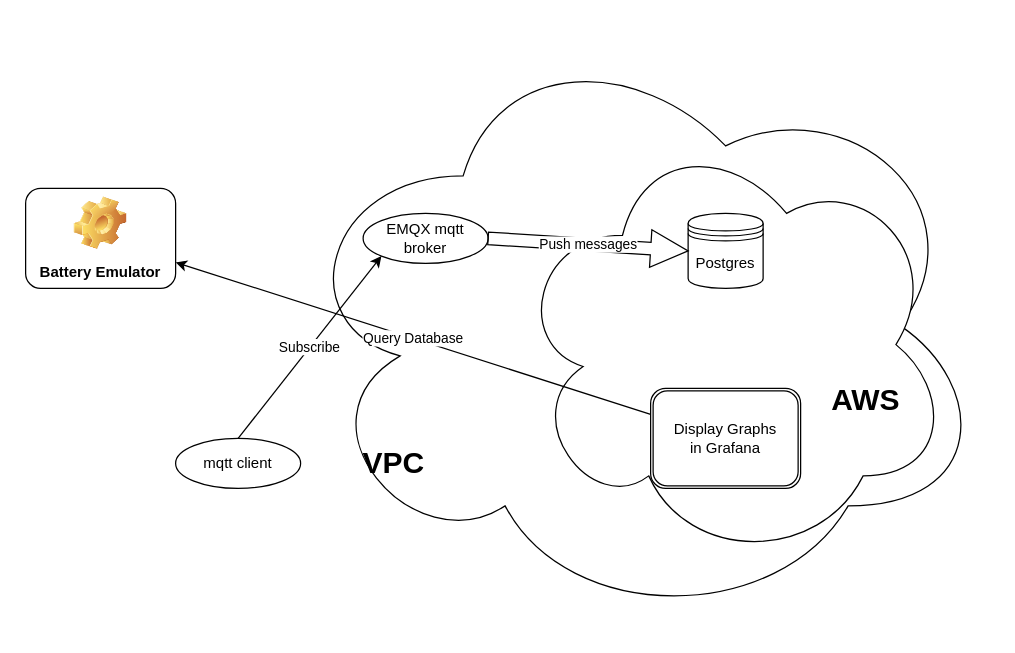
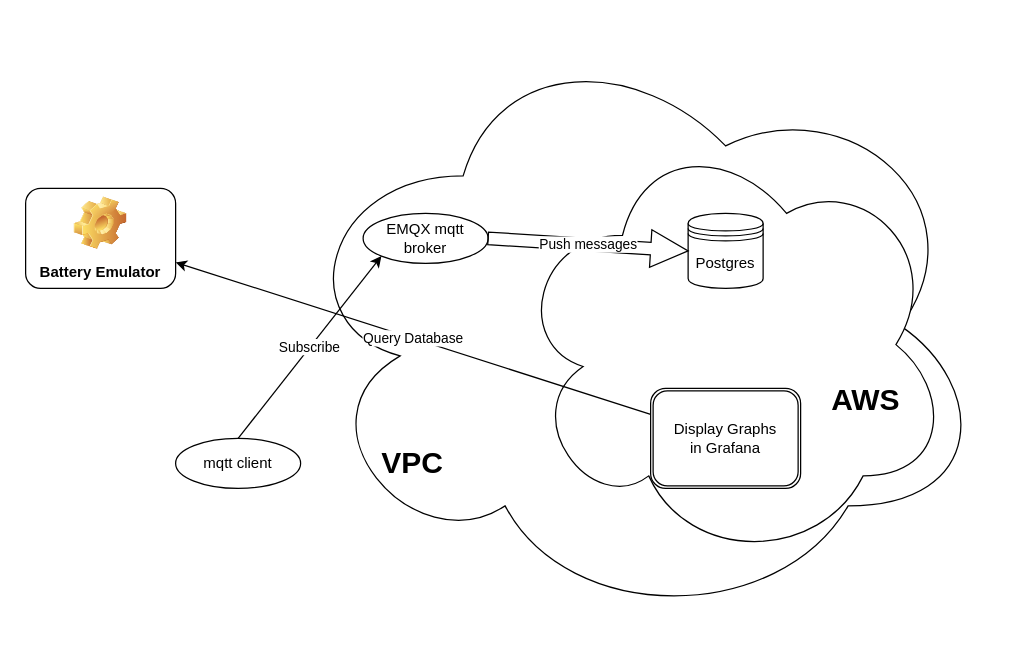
node "VPC": moved (426, 463) -> (444, 463)
